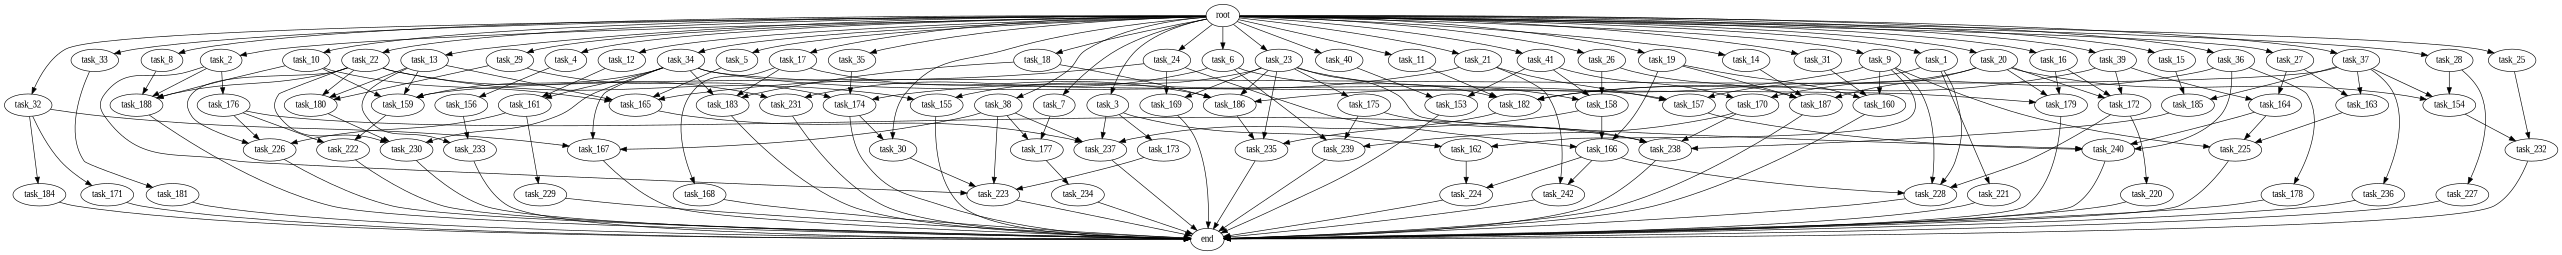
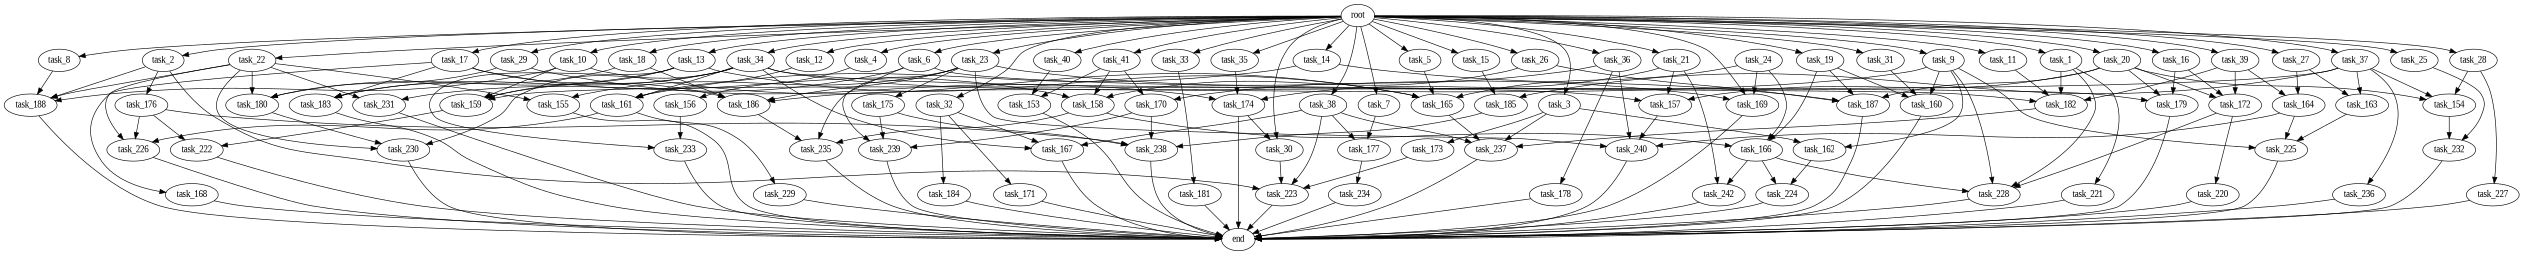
edge "root" -> "task_24": now "root" -> "task_169"
edge "task_14" -> "task_161": added
edge "task_23" -> "task_158": now "task_17" -> "task_158"
